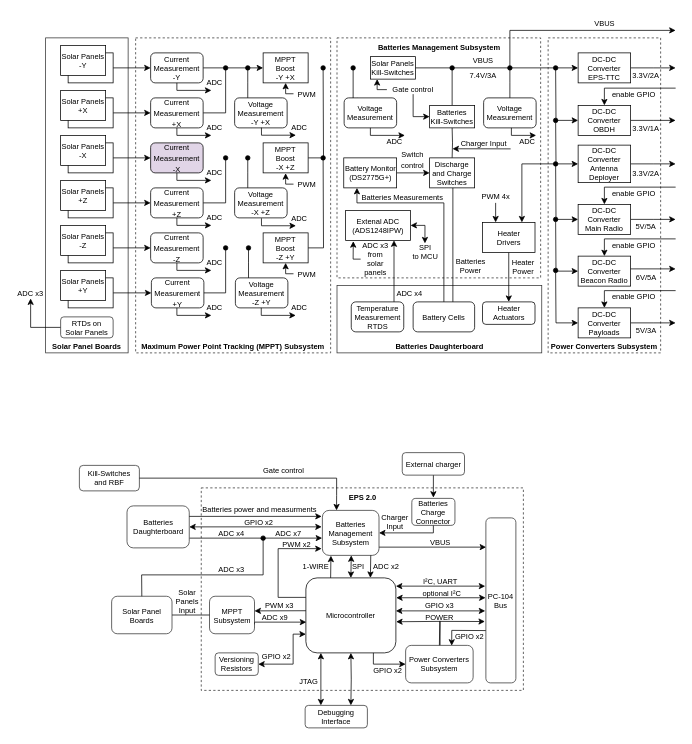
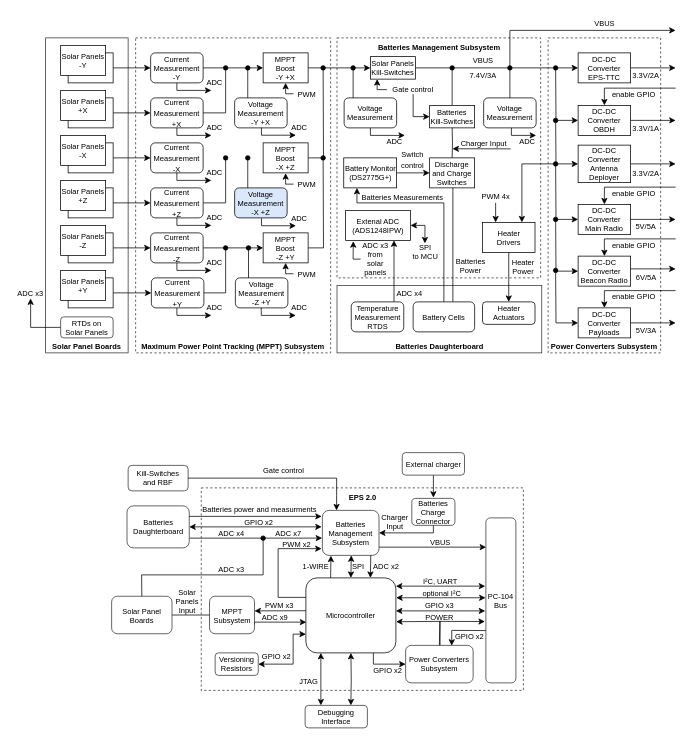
edge "MPPT Boost -Y +X" -> "Solar Panels Kill-Switches": added
node "CurrentMeasurement-X": fillcolor #e1d5e7 -> #ffffff
node "Voltage Measurement -X +Z": fillcolor #ffffff -> #dae8fc
edge "CurrentMeasurement-Z" -> "MPPT Boost -Z +Y": added
node "Kill-Switches and RBF": moved (109, 478) -> (158, 478)
